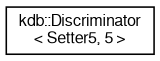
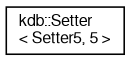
node "kdb::Discriminator < Setter5, 5 >": label "kdb::Discriminator < Setter5, 5 >" -> "kdb::Setter < Setter5, 5 >"
